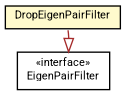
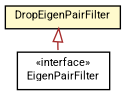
edge "DropEigenPairFilter" -> "EigenPairFilter": reversed
